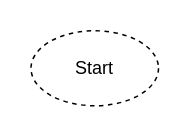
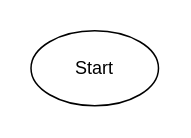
node "Start": style dashed -> solid
